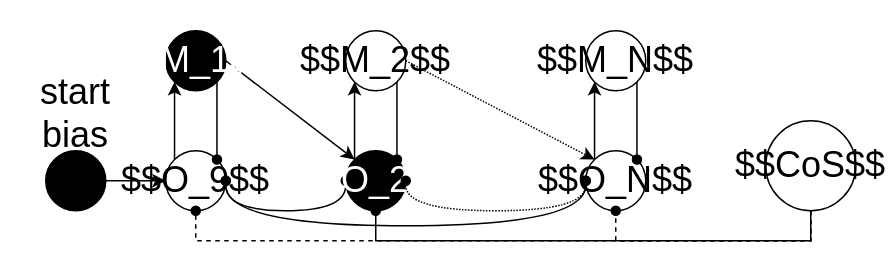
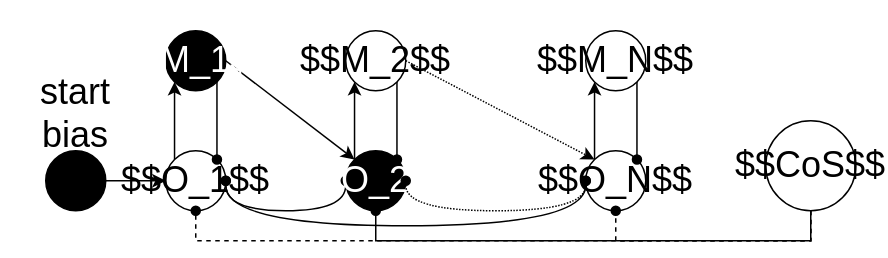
node "$$O_9$$": label "$$O_9$$" -> "$$O_1$$"
